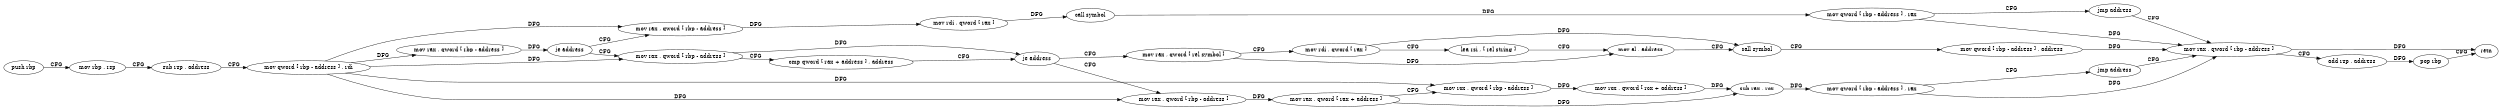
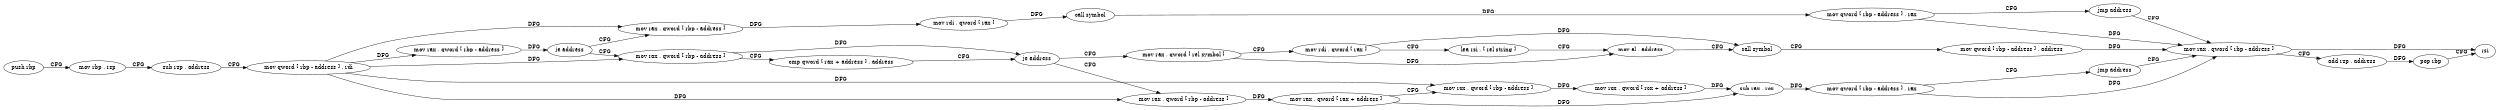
node "retn": label "retn" -> "rsi"
